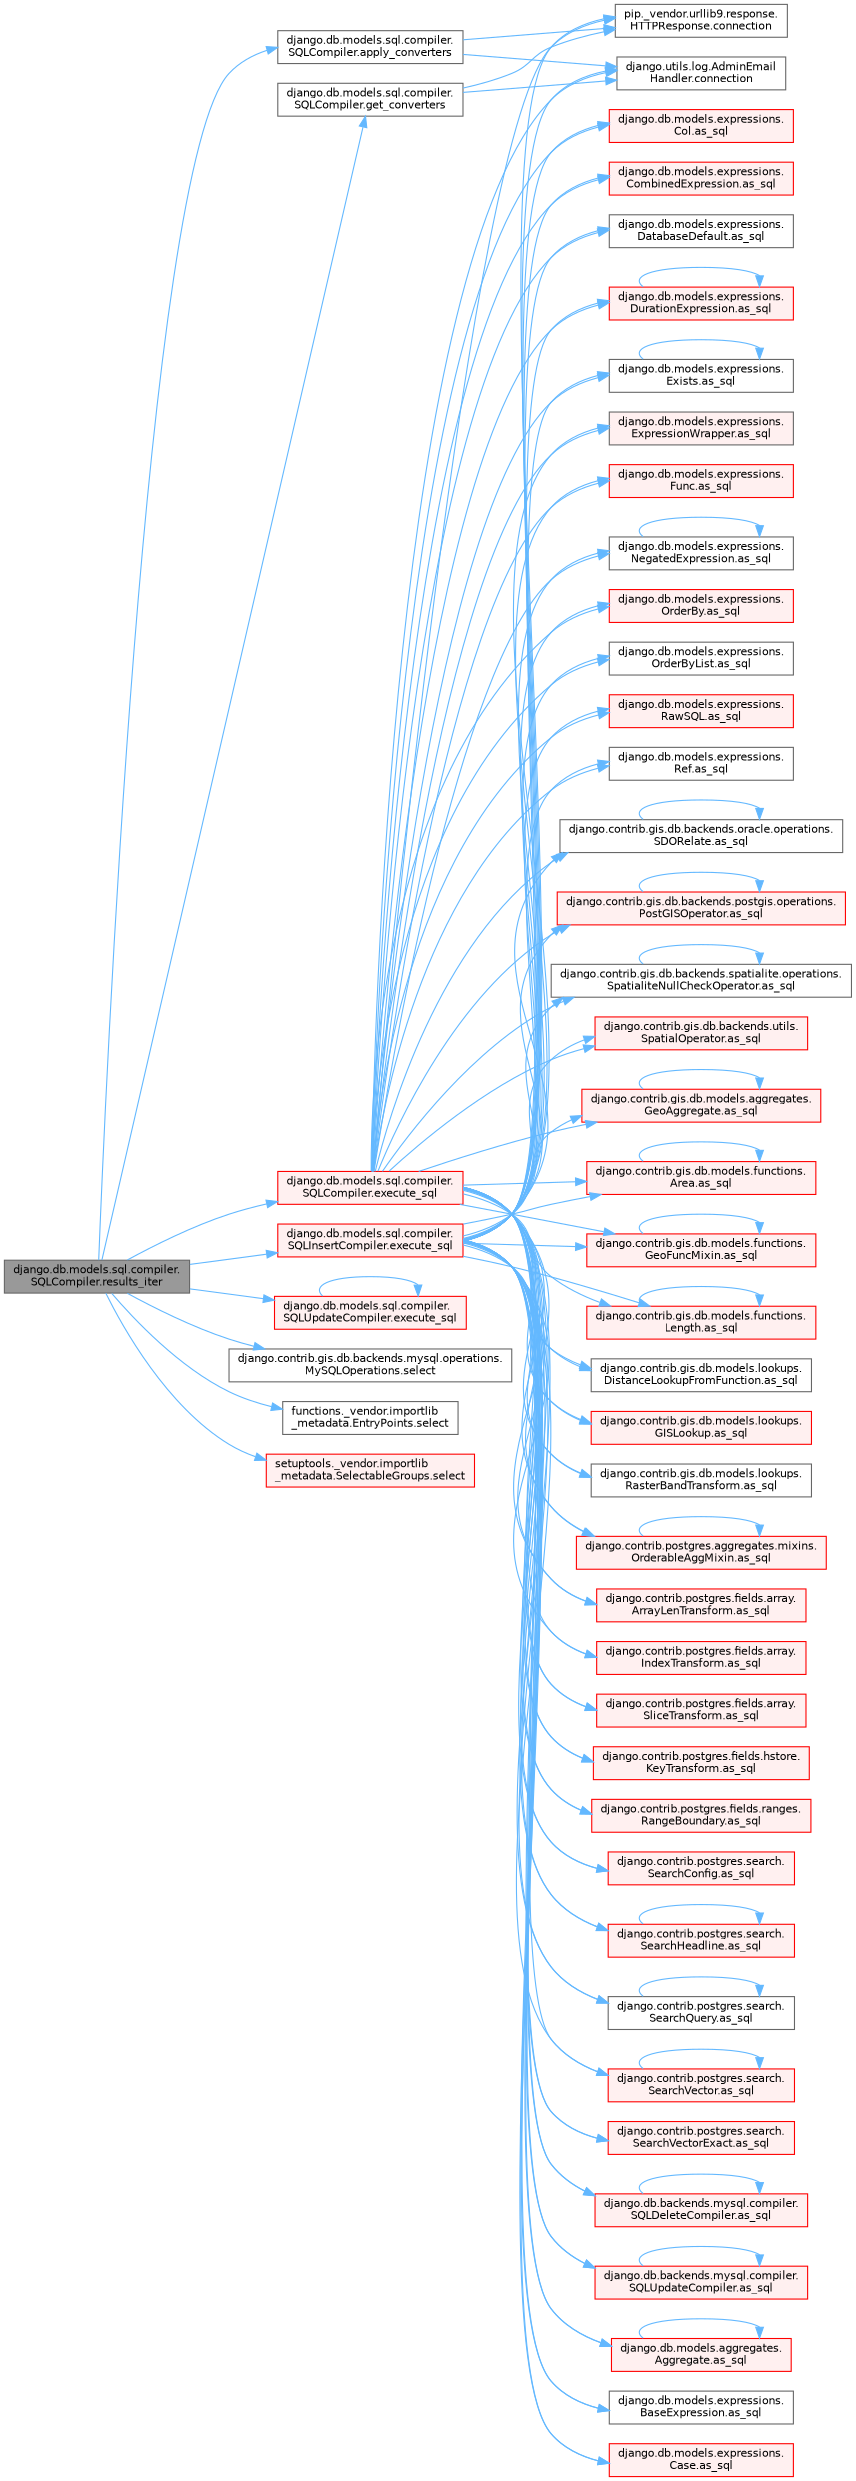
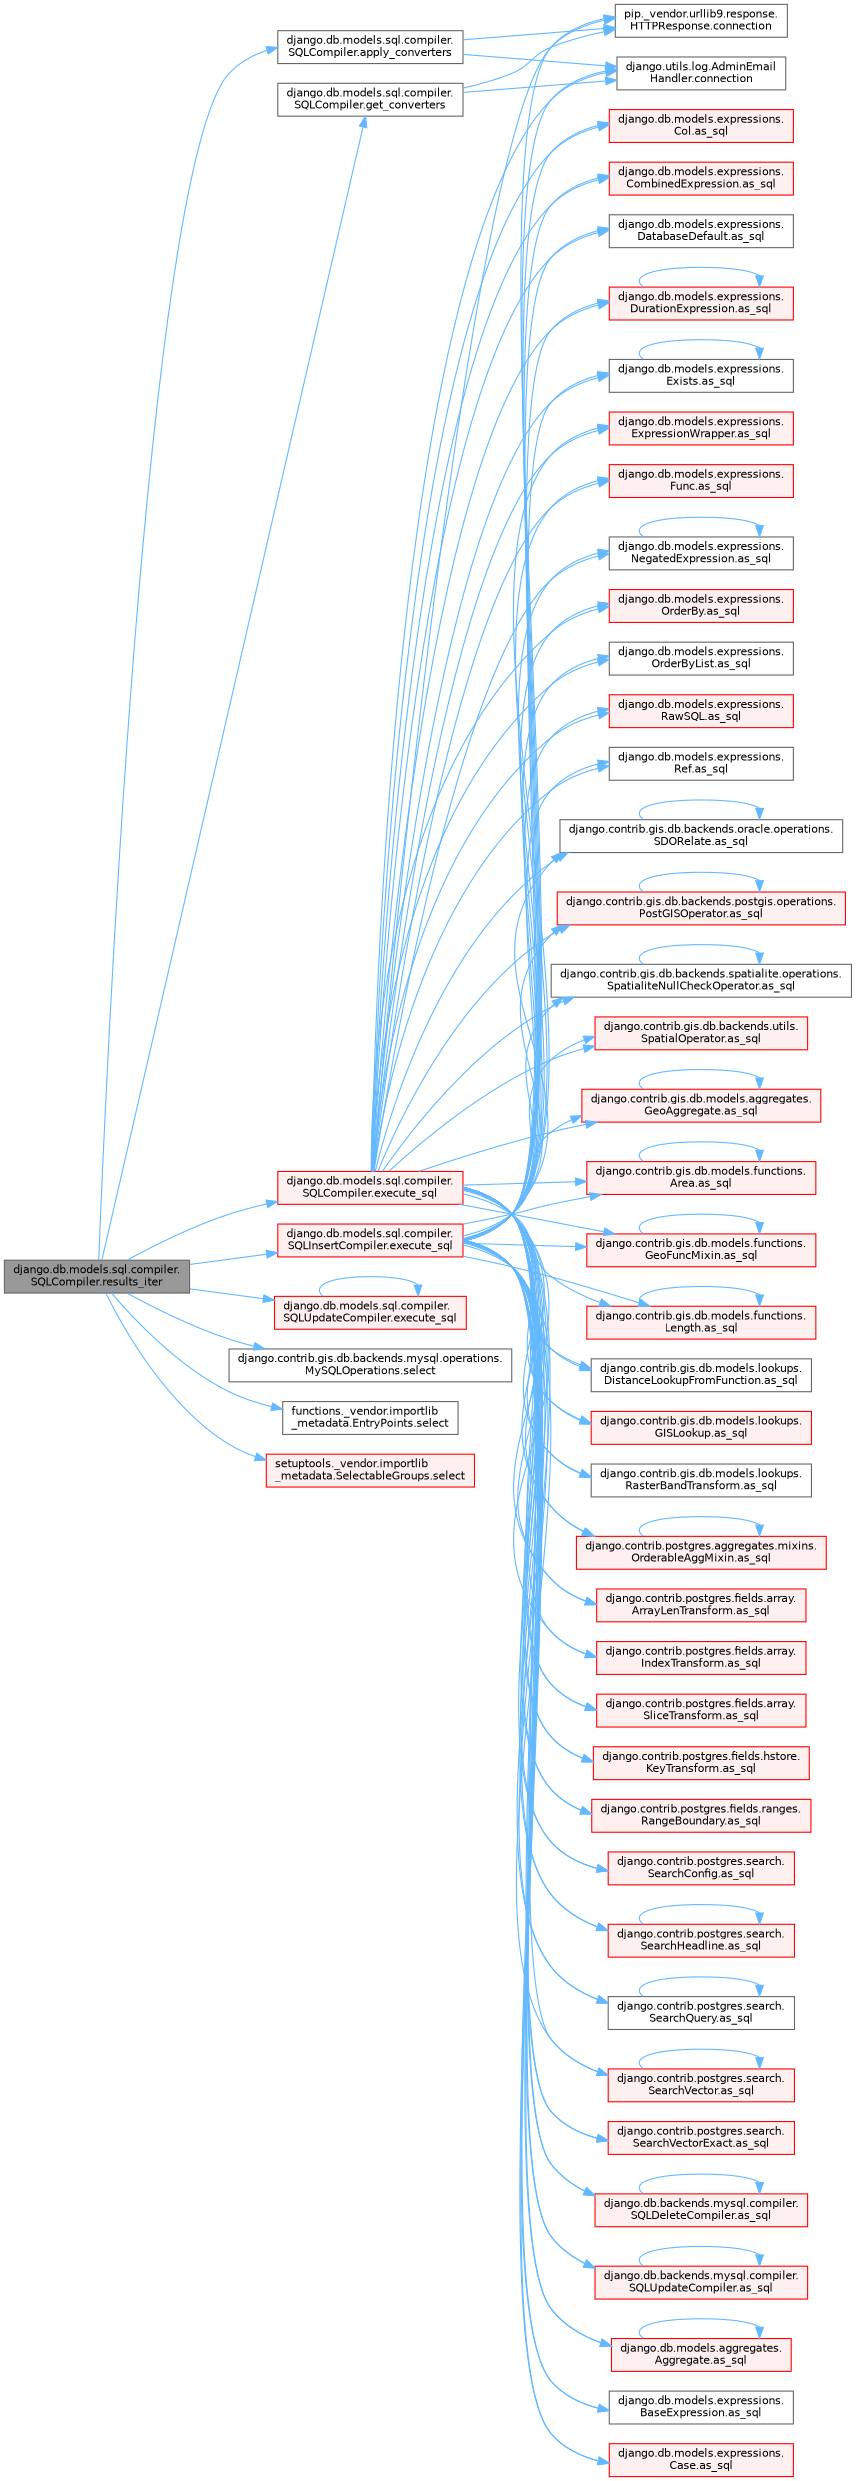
node "django.db.models.expressions. ExpressionWrapper.as_sql": color grey40 -> red
